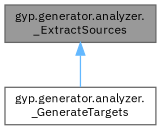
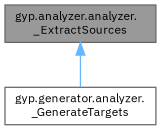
node "gyp.generator.analyzer. _ExtractSources": label "gyp.generator.analyzer. _ExtractSources" -> "gyp.analyzer.analyzer. _ExtractSources"
